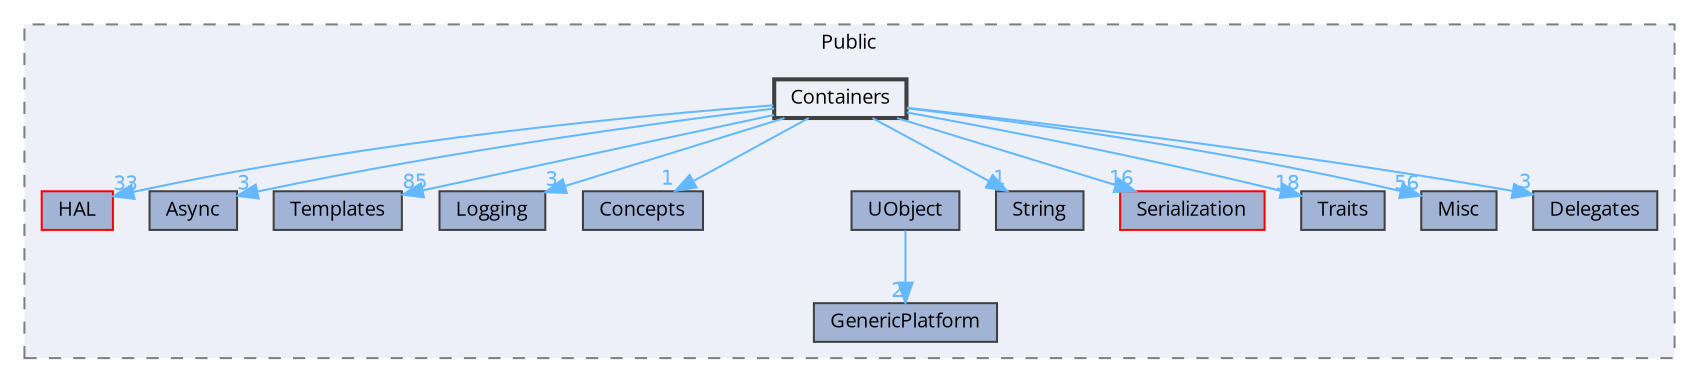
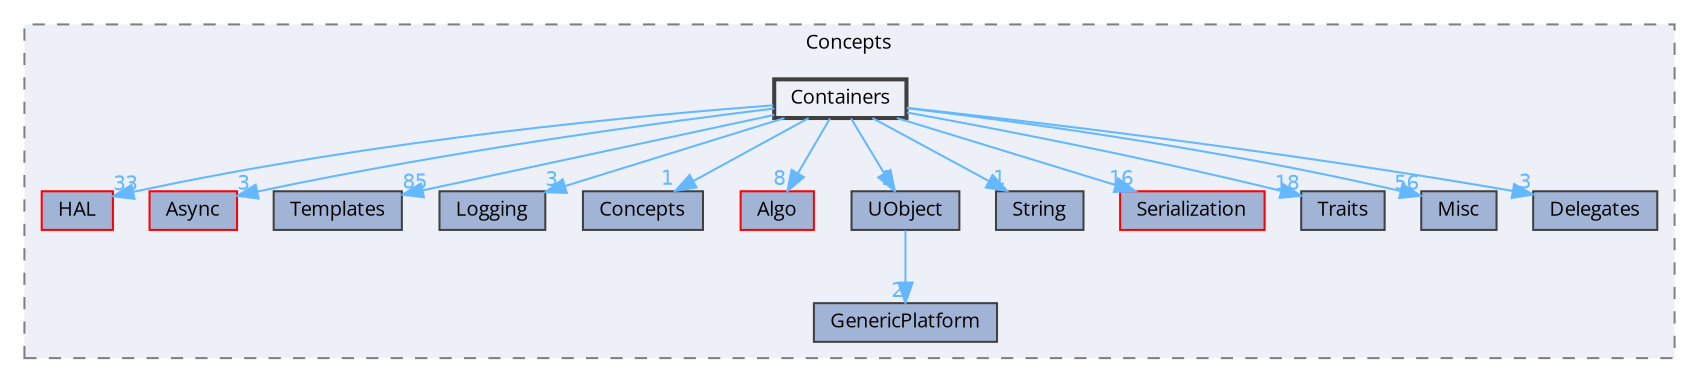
cluster "Public": label "Public" -> "Concepts"
edge "Containers" -> "UObject": added
node "Async": color grey25 -> red
node "Algo": added
